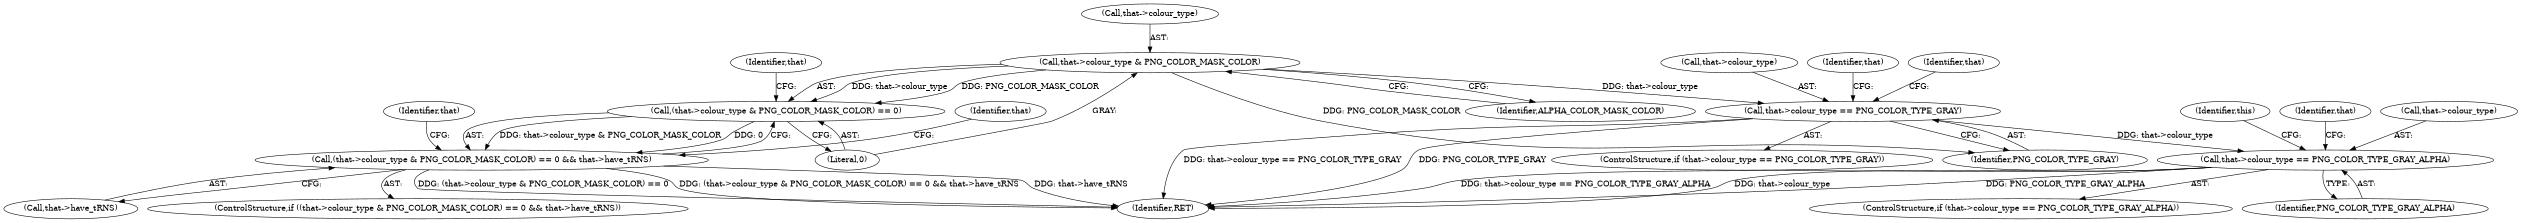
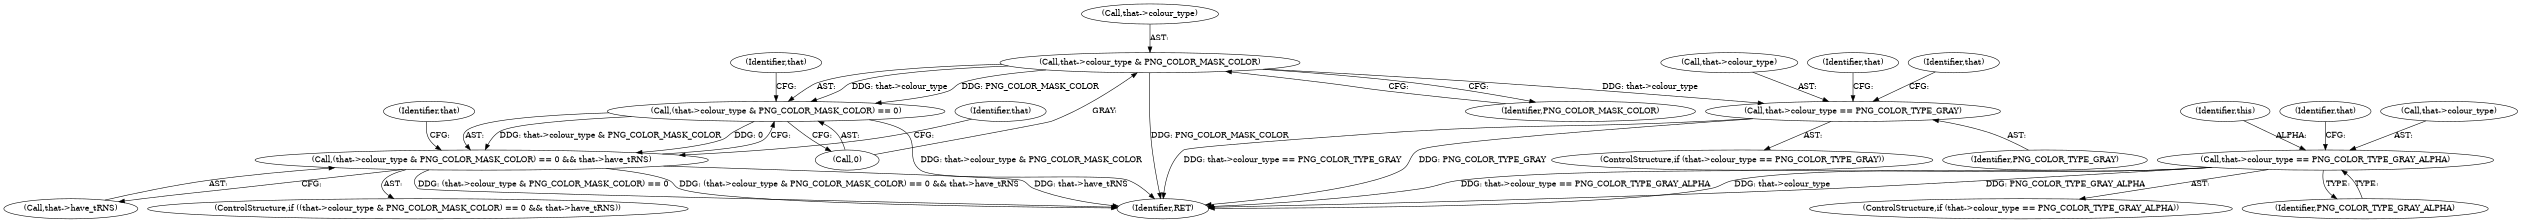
node "(Identifier,ALPHA_COLOR_MASK_COLOR)": label "(Identifier,ALPHA_COLOR_MASK_COLOR)" -> "(Identifier,PNG_COLOR_MASK_COLOR)"
edge "(Call,that->colour_type == PNG_COLOR_TYPE_GRAY)" -> "(Identifier,PNG_COLOR_TYPE_GRAY)": removed, label "CFG:"
edge "(Call,that->colour_type == PNG_COLOR_TYPE_GRAY)" -> "(Call,that->colour_type == PNG_COLOR_TYPE_GRAY_ALPHA)": removed, label "DDG: that->colour_type"
edge "(Identifier,this)" -> "(Call,that->colour_type == PNG_COLOR_TYPE_GRAY_ALPHA)": label "CFG: " -> "ALPHA: "
edge "(Call,that->colour_type & PNG_COLOR_MASK_COLOR)" -> "(Identifier,PNG_COLOR_TYPE_GRAY)": now "(Call,that->colour_type & PNG_COLOR_MASK_COLOR)" -> "(Identifier,RET)"
node "(Literal,0)": label "(Literal,0)" -> "(Call,0)"
edge "(Call,(that->colour_type & PNG_COLOR_MASK_COLOR) == 0)" -> "(Identifier,RET)": added, label "DDG: that->colour_type & PNG_COLOR_MASK_COLOR"
edge "(Identifier,PNG_COLOR_TYPE_GRAY_ALPHA)" -> "(Call,that->colour_type == PNG_COLOR_TYPE_GRAY_ALPHA)": label "AST: " -> "TYPE: "
